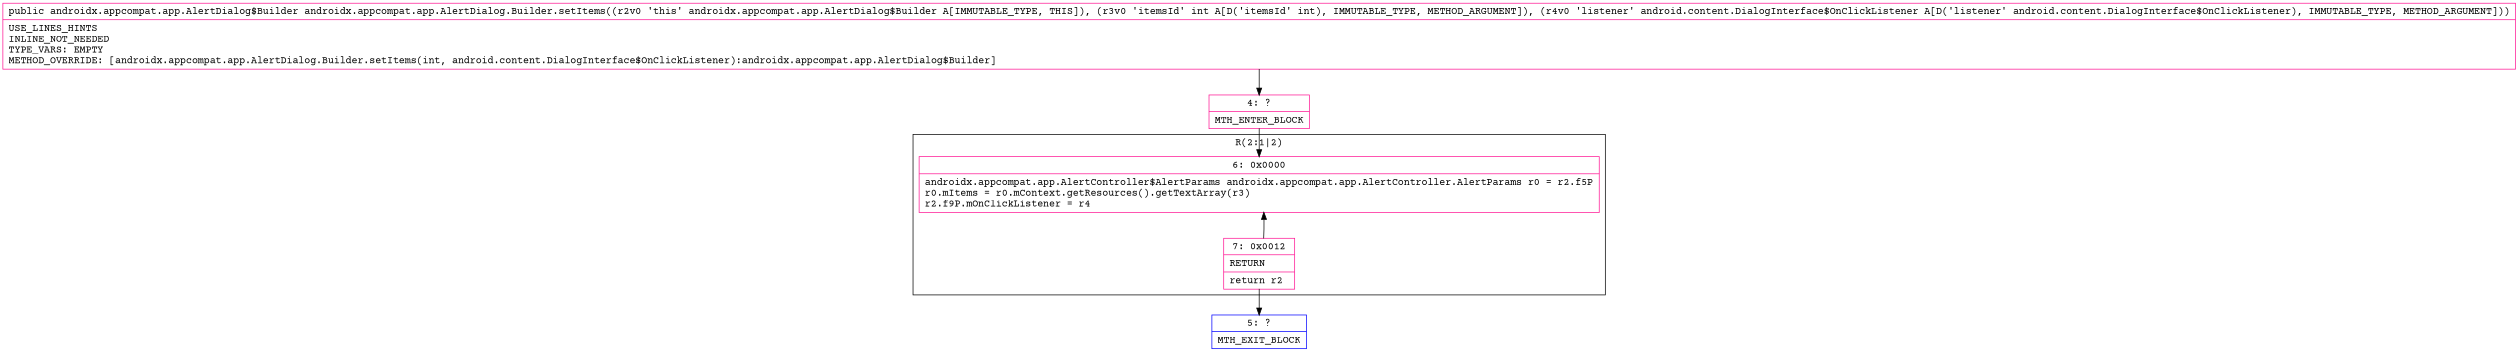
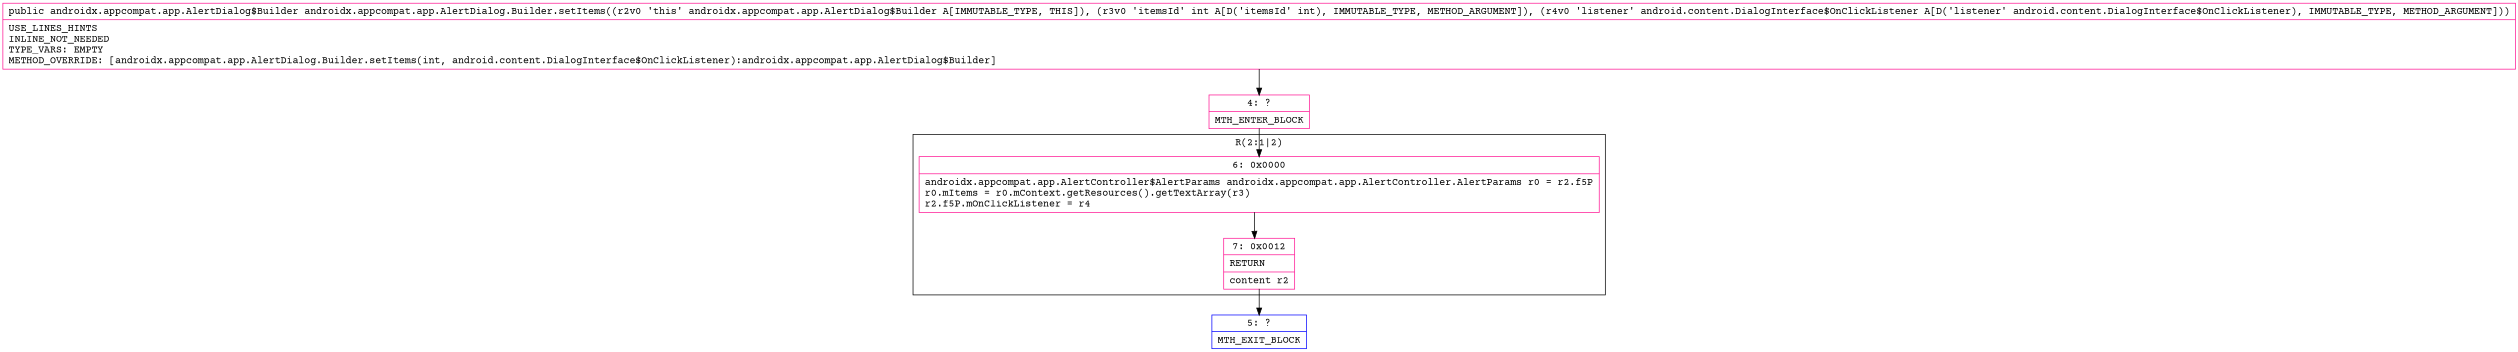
node "6: 0x0000": text "r2.f9P.mOnClickListener = r4" -> "r2.f5P.mOnClickListener = r4"
edge "7: 0x0012" -> "6: 0x0000": reversed
node "7: 0x0012": text "return r2" -> "content r2"
